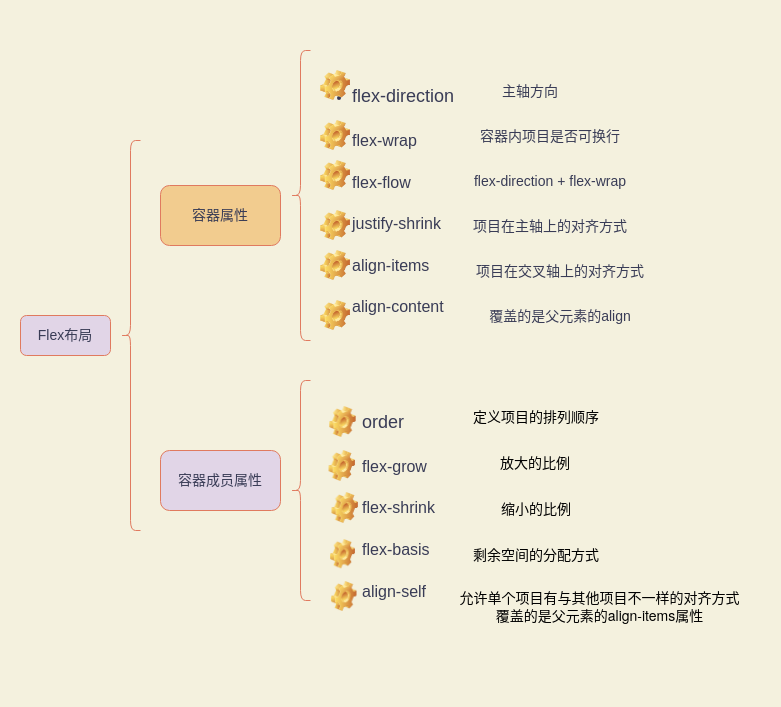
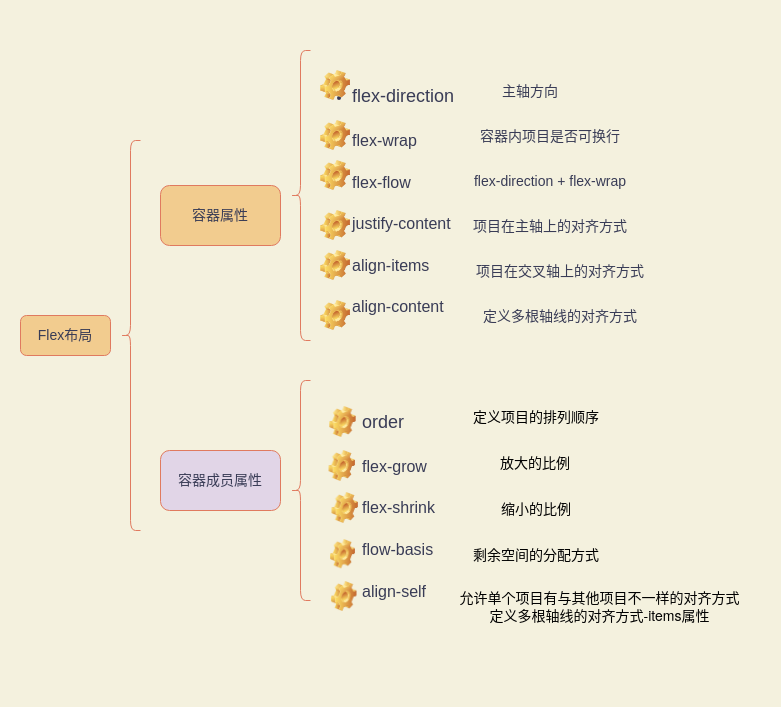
node "flex-direction flex-wrap flex-flow justify-shrink align-items align-content": label "flex-direction flex-wrap flex-flow justify-shrink align-items align-content" -> "flex-direction flex-wrap flex-flow justify-content align-items align-content"
node "覆盖的是父元素的align": label "覆盖的是父元素的align" -> "定义多根轴线的对齐方式"
node "Flex布局": fillcolor #e1d5e7 -> #f2cc8f
node "order flex-grow flex-shrink flex-basis align-self": label "order flex-grow flex-shrink flex-basis align-self" -> "order flex-grow flex-shrink flow-basis align-self"
node "允许单个项目有与其他项目不一样的对齐方式 覆盖的是父元素的align-items属性": label "允许单个项目有与其他项目不一样的对齐方式 覆盖的是父元素的align-items属性" -> "允许单个项目有与其他项目不一样的对齐方式 定义多根轴线的对齐方式-items属性"
